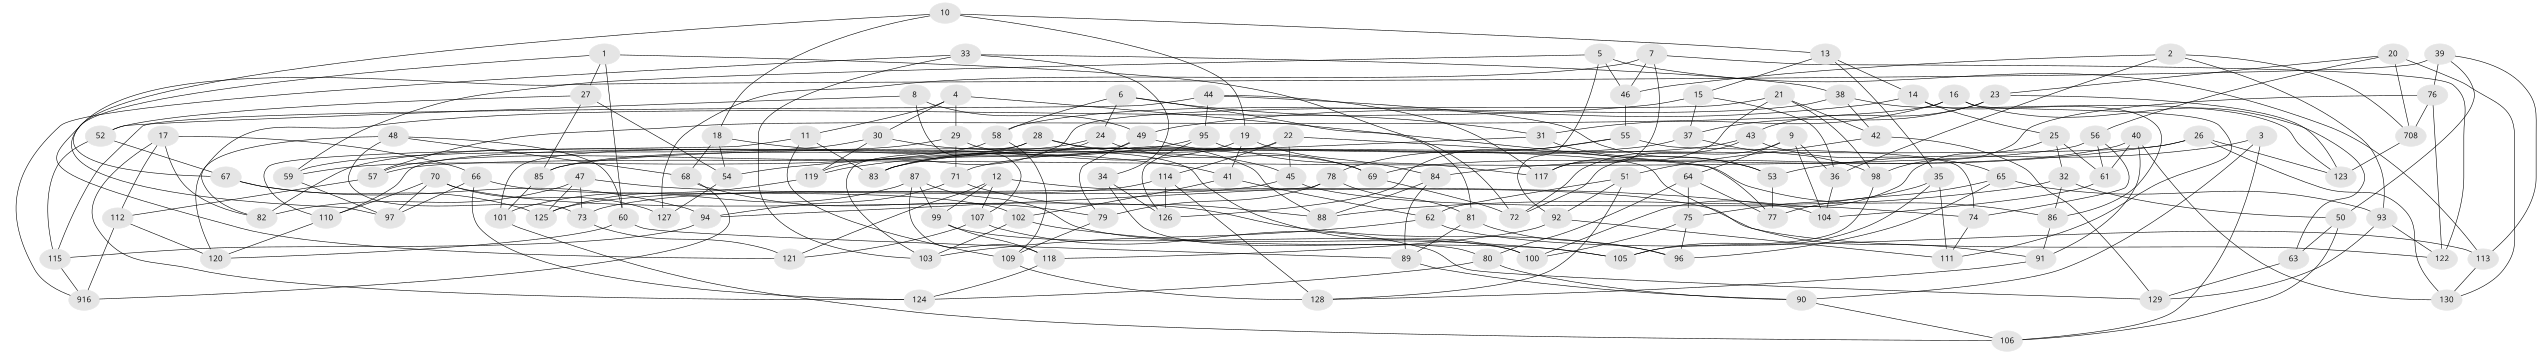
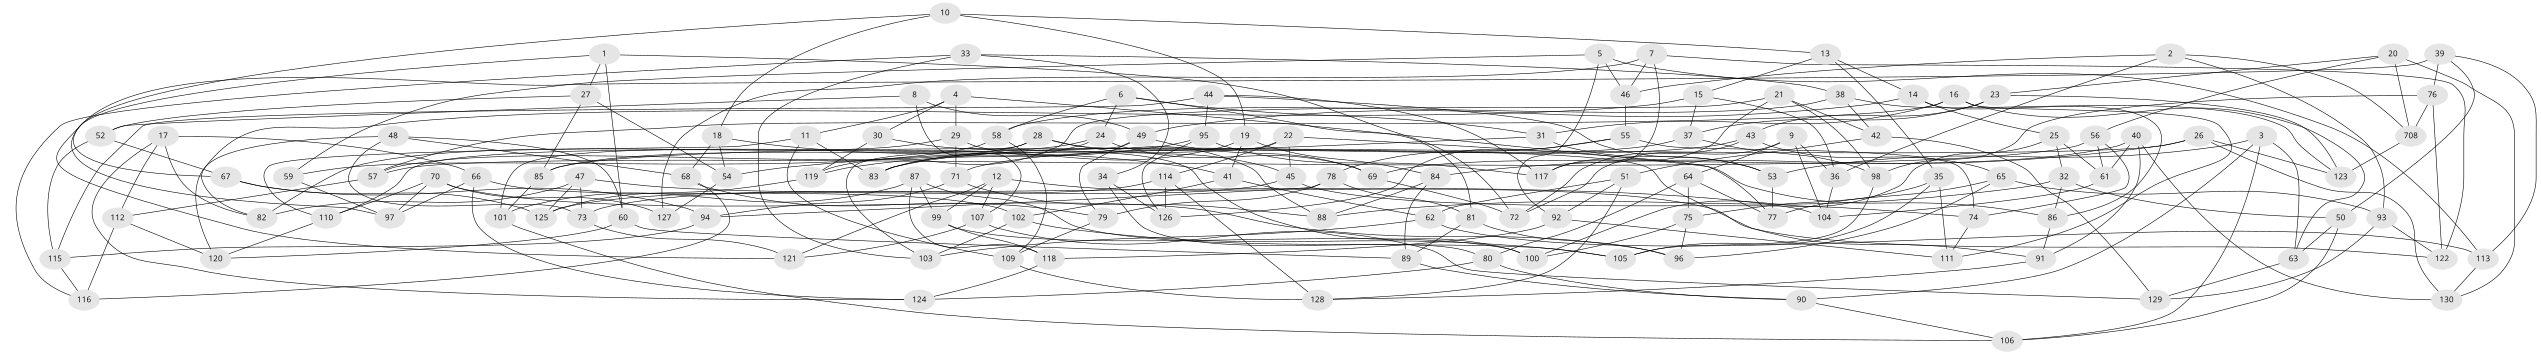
edge "30" -- "59": removed
edge "3" -- "63": added
node "916": label "916" -> "116"
